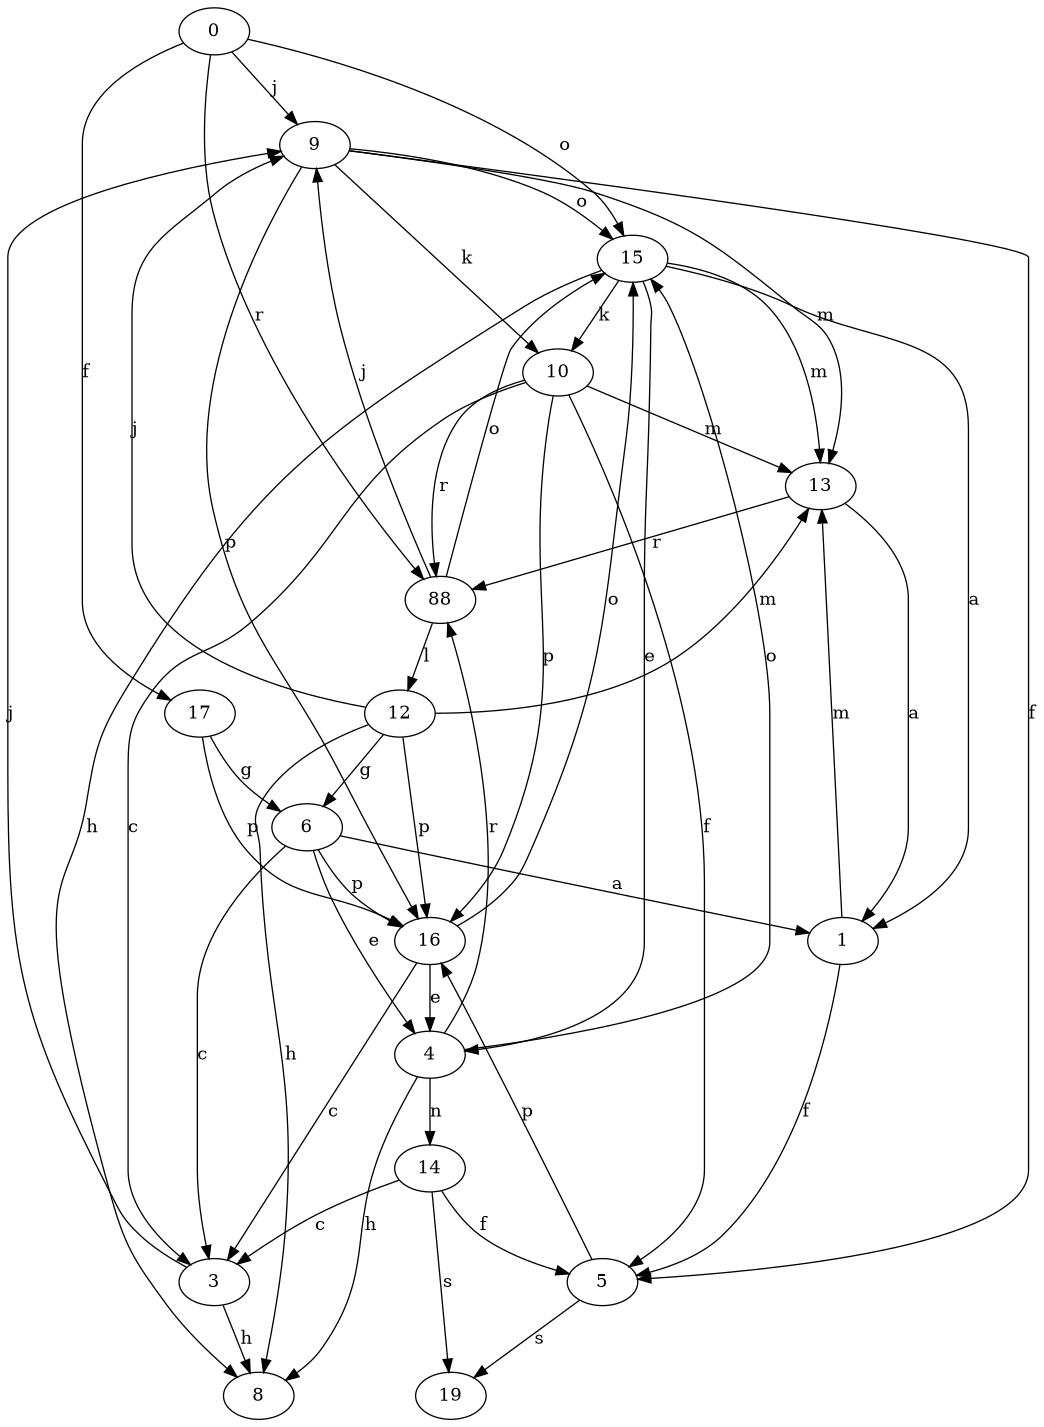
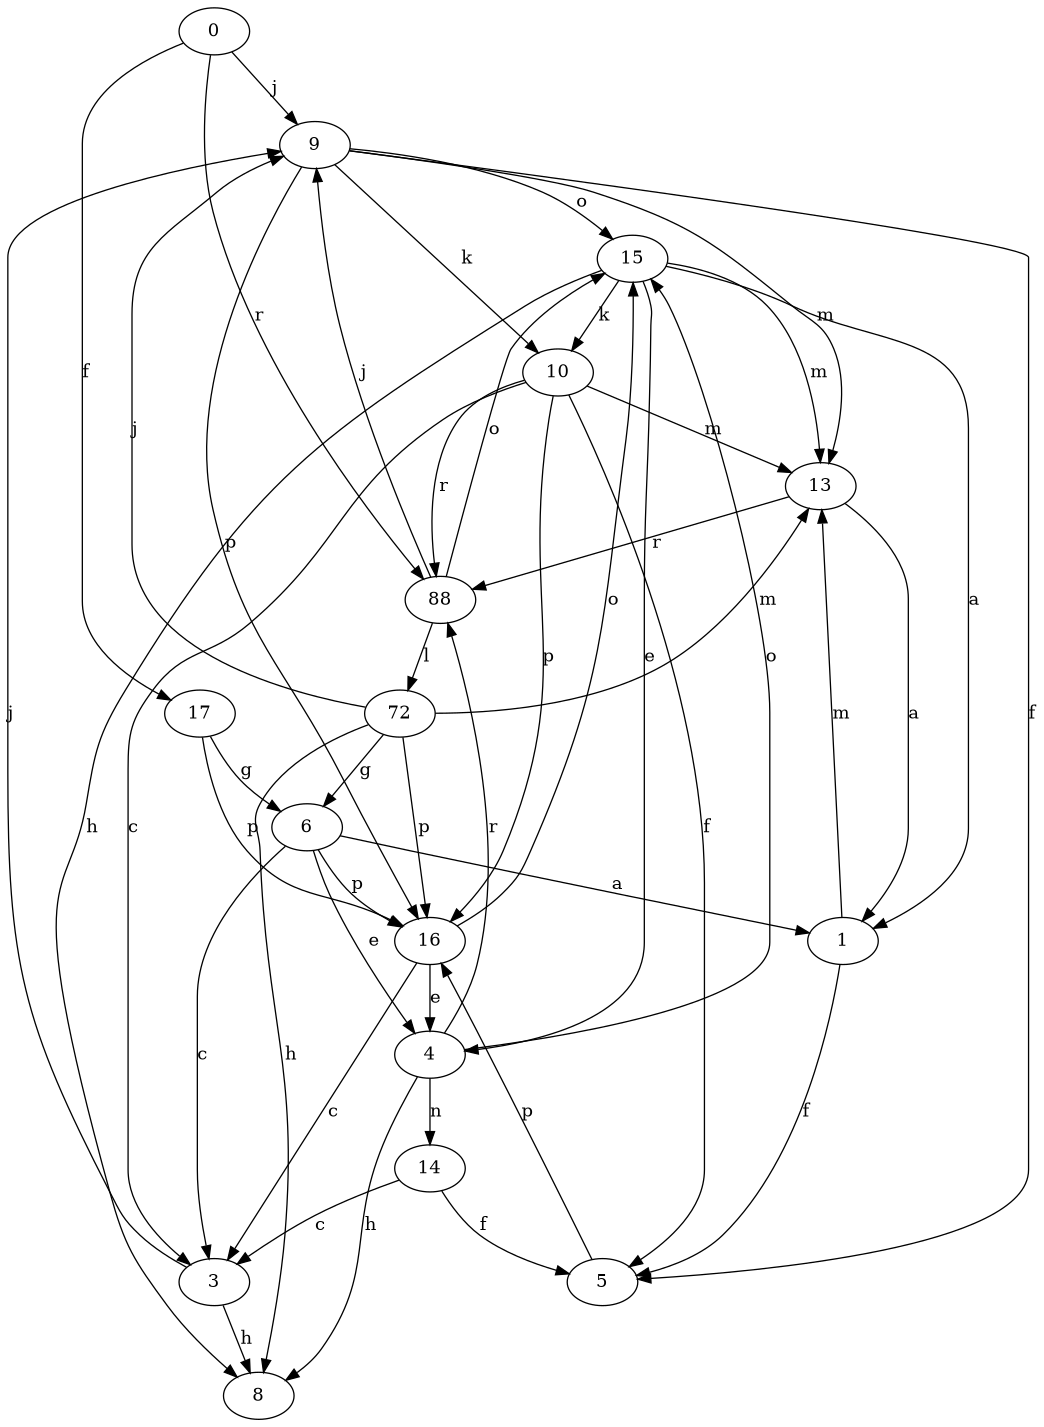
edge "0" -> "15": removed, label "o"
node "12": label "12" -> "72"
node "19": removed
